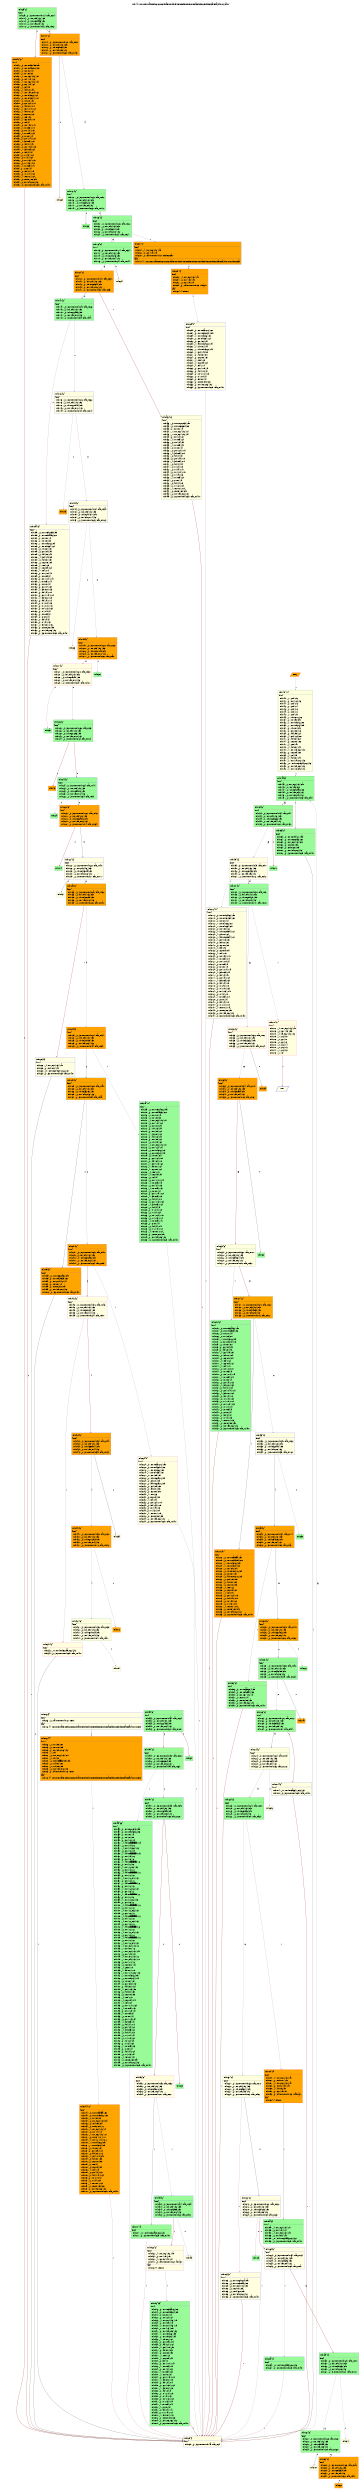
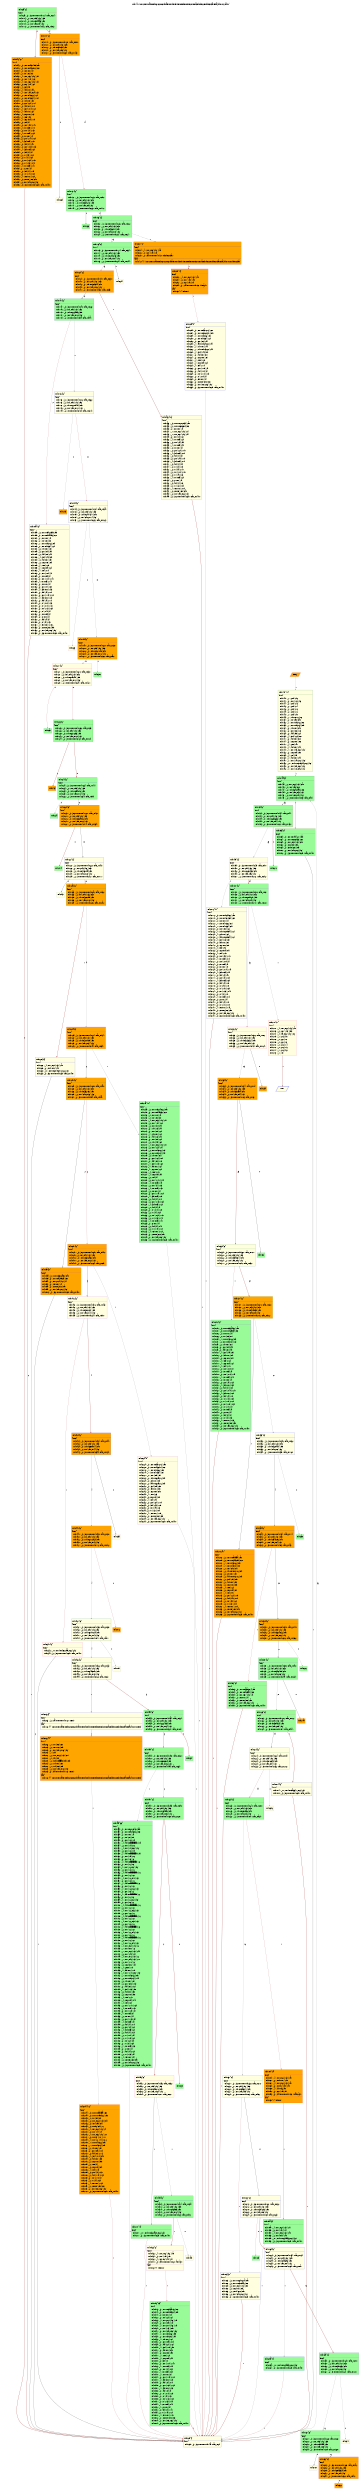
node "0x401983 [28]": added
